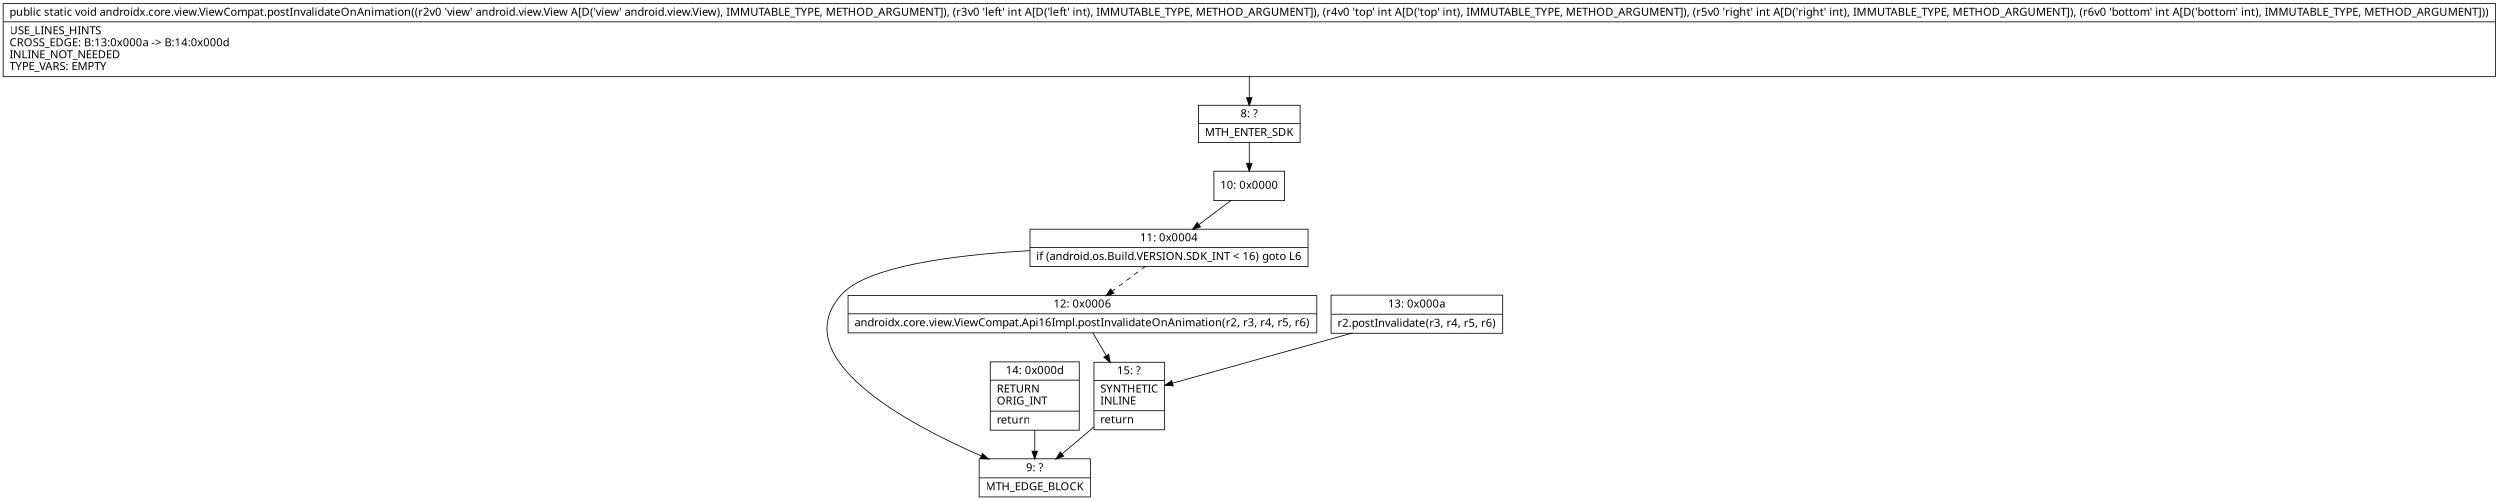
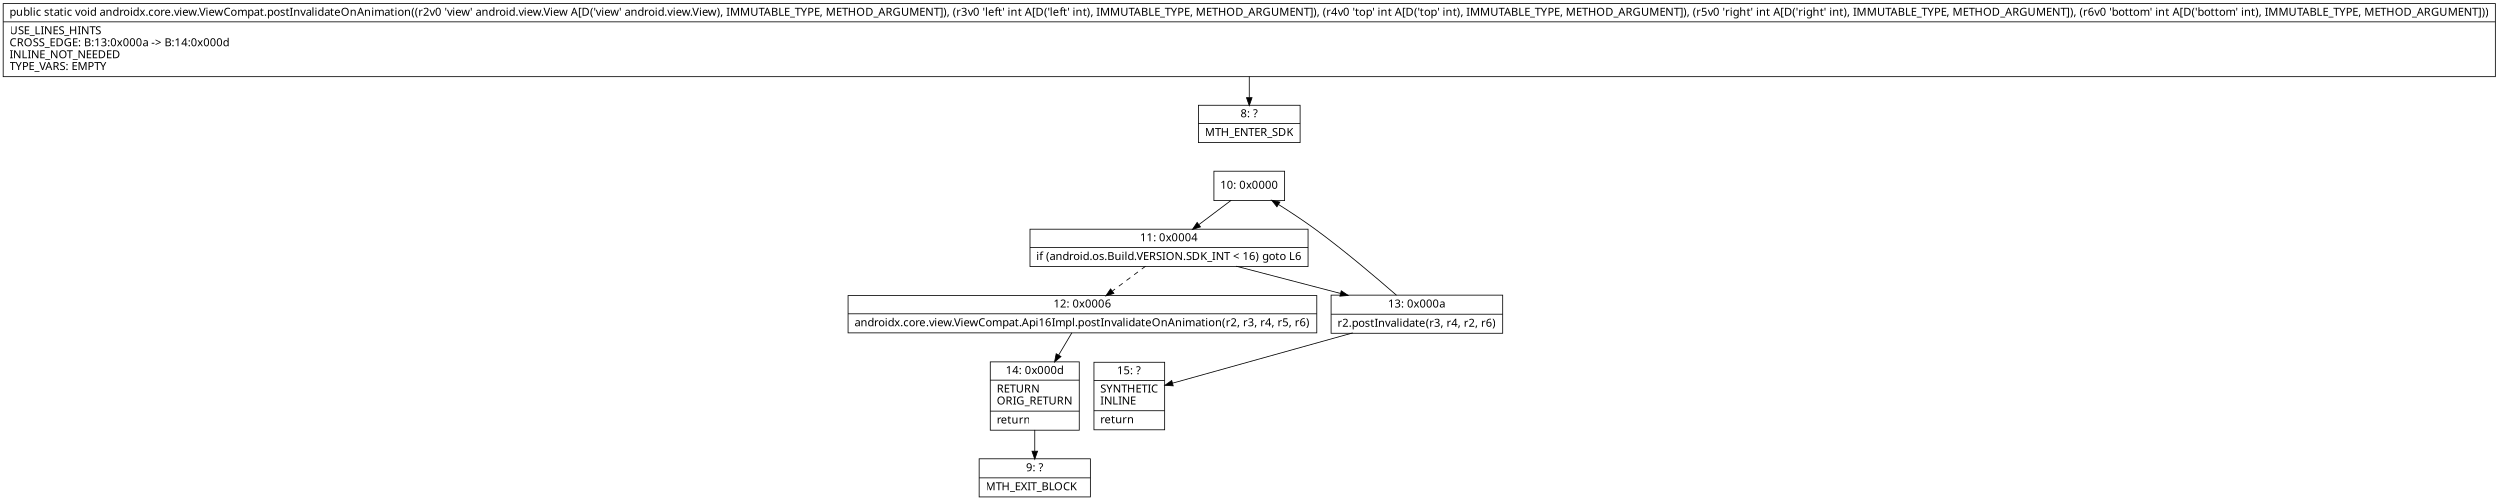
edge "8: ?" -> "10: 0x0000": now "13: 0x000a" -> "10: 0x0000"
edge "11: 0x0004" -> "9: ?": now "11: 0x0004" -> "13: 0x000a"
node "13: 0x000a": text "r2.postInvalidate(r3, r4, r5, r6)" -> "r2.postInvalidate(r3, r4, r2, r6)"
edge "12: 0x0006" -> "15: ?": now "12: 0x0006" -> "14: 0x000d"
node "14: 0x000d": text "ORIG_INT" -> "ORIG_RETURN"
edge "15: ?" -> "9: ?": removed
node "9: ?": text "MTH_EDGE_BLOCK" -> "MTH_EXIT_BLOCK"
